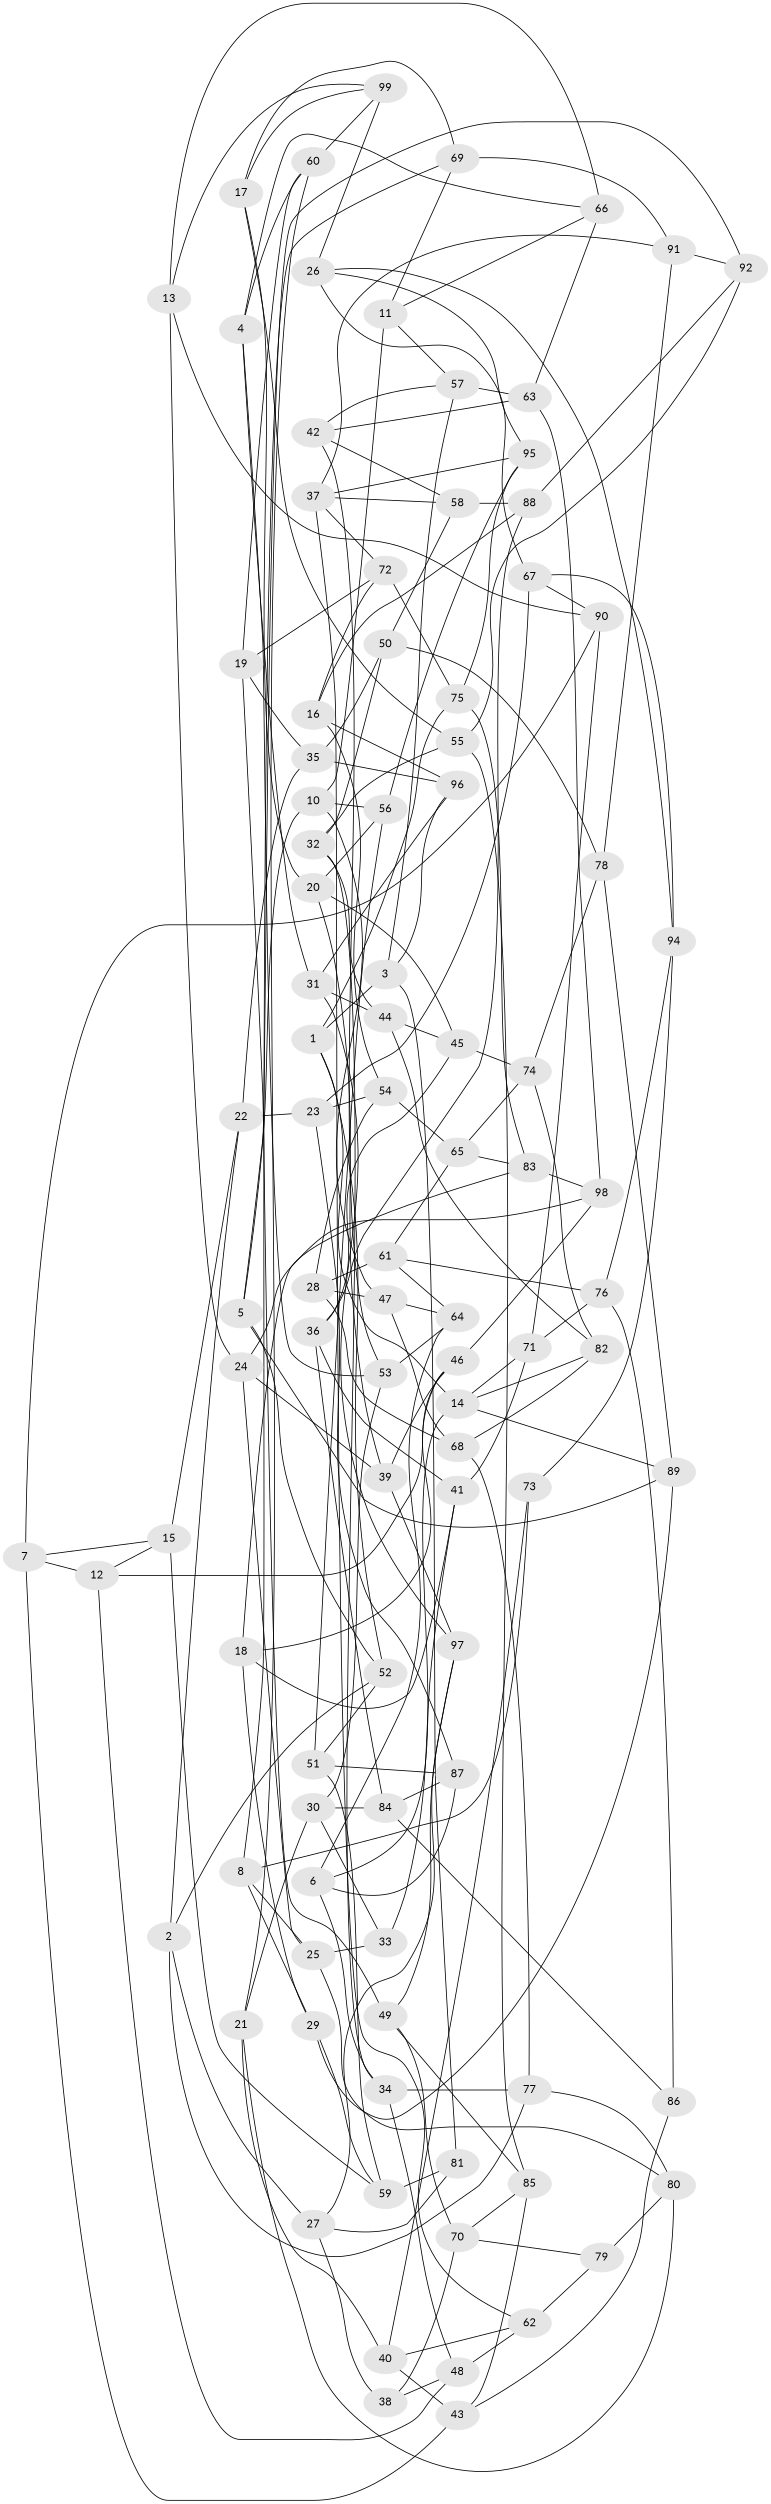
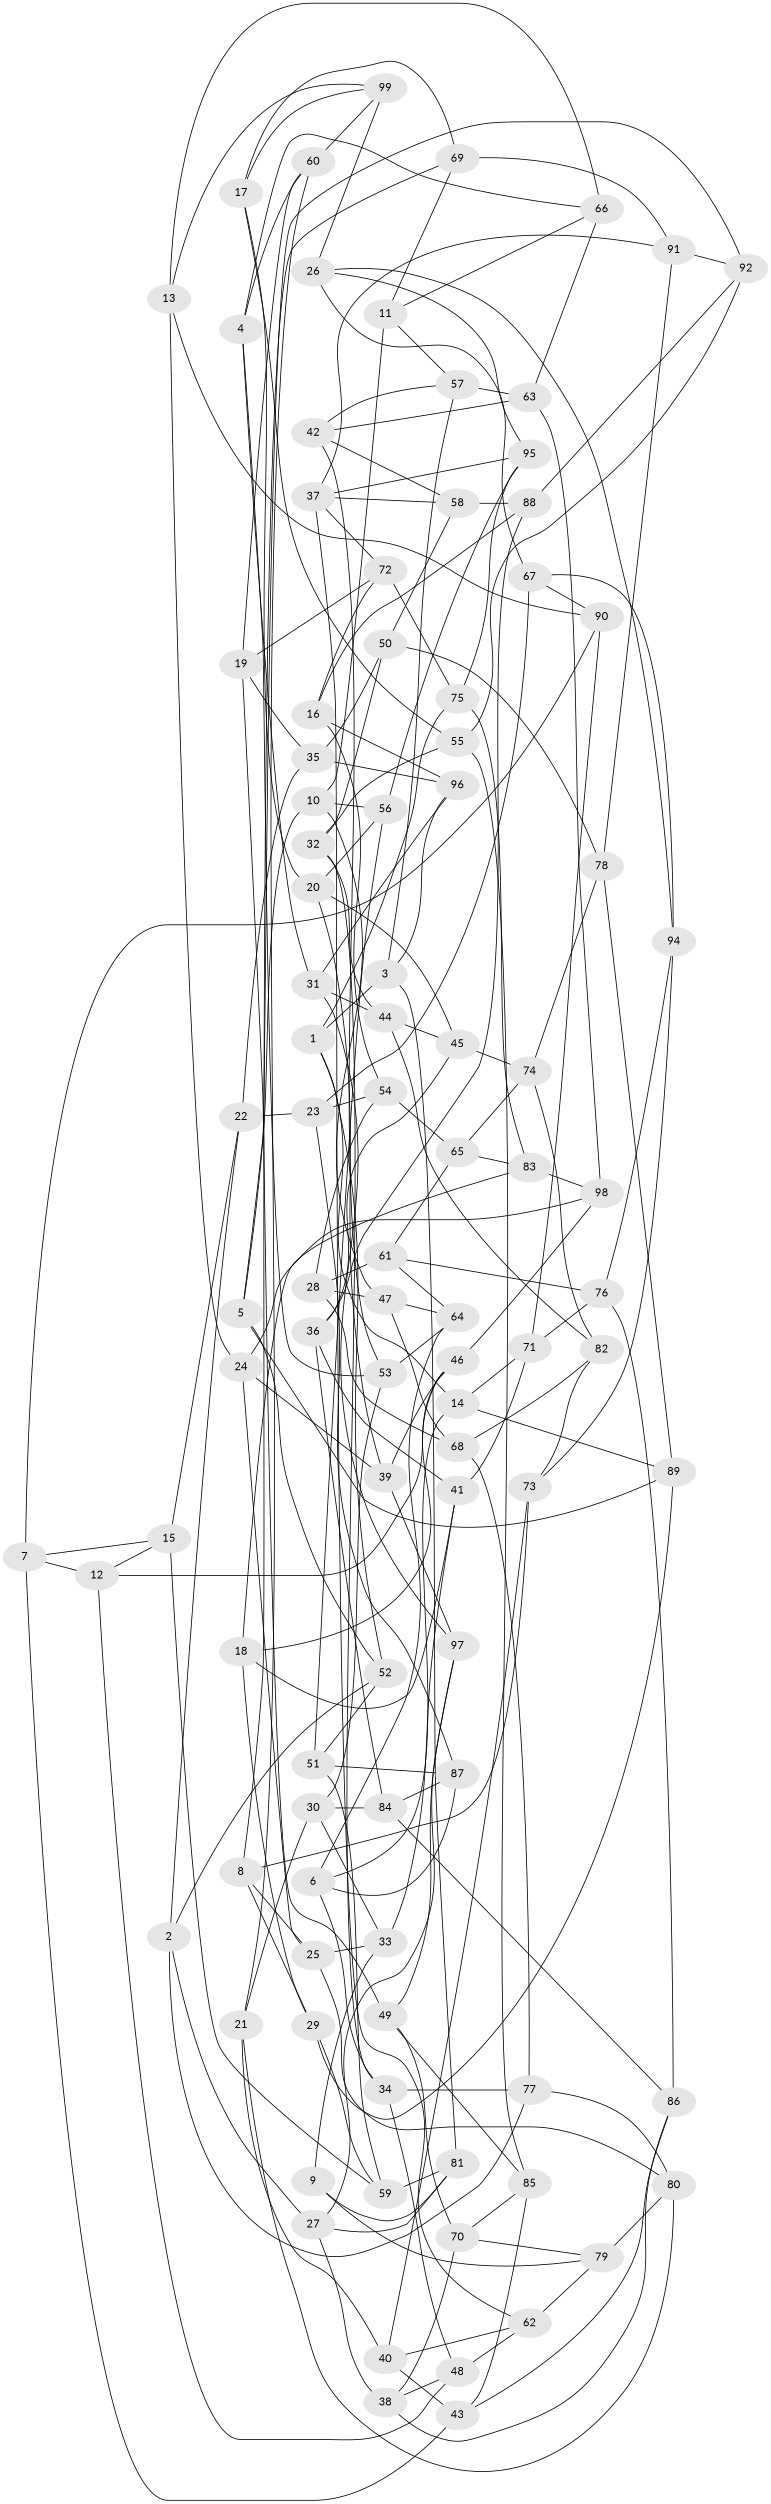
edge "82" -- "14": now "82" -- "73"
node "9": added
edge "86" -- "38": added
